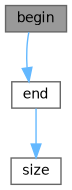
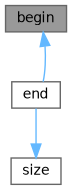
edge "begin" -> "end": reversed
